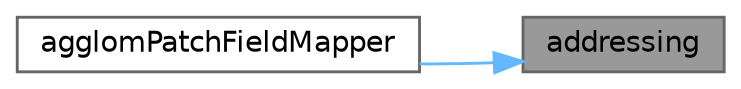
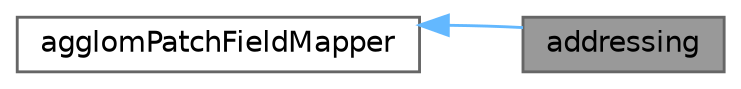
edge "agglomPatchFieldMapper" -> "addressing": reversed
